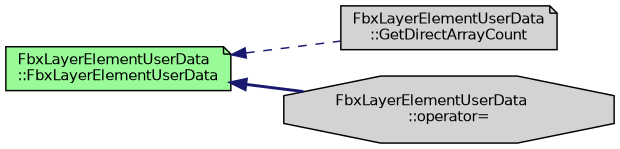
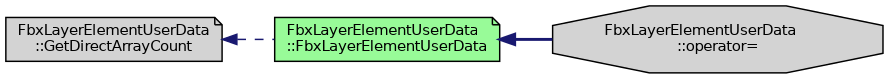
edge "FbxLayerElementUserData ::GetDirectArrayCount" -> "FbxLayerElementUserData ::FbxLayerElementUserData": reversed
